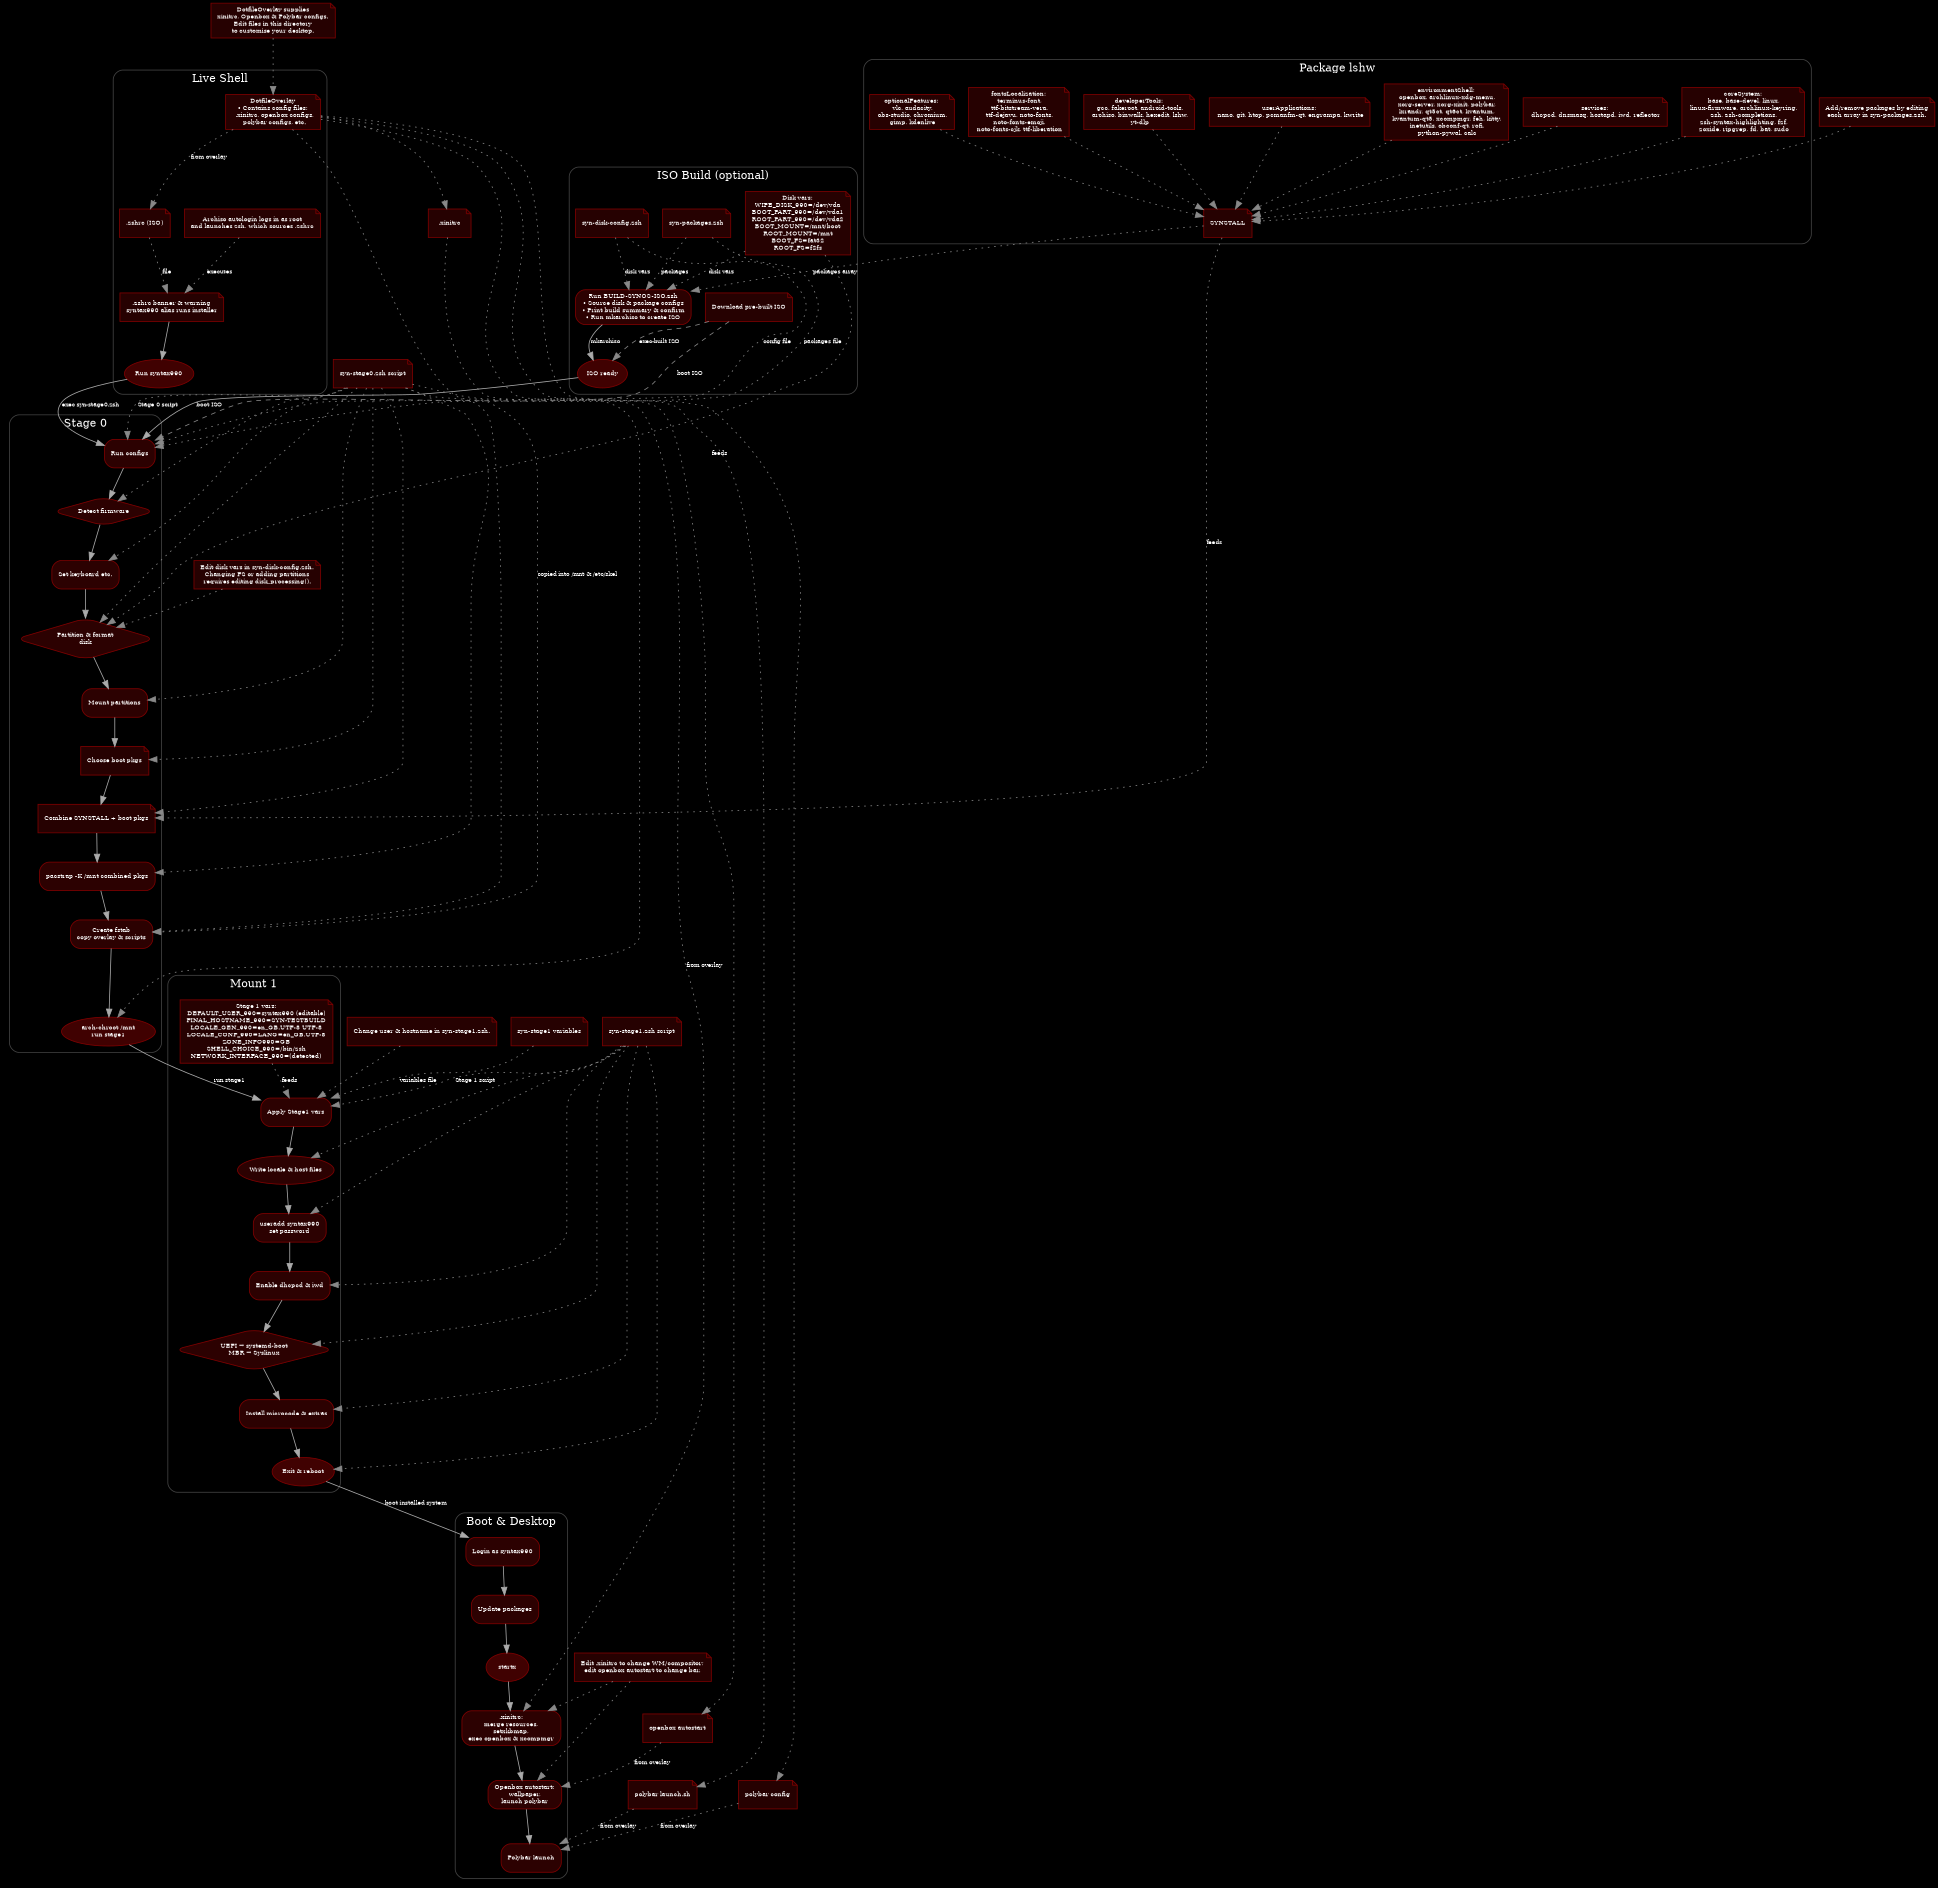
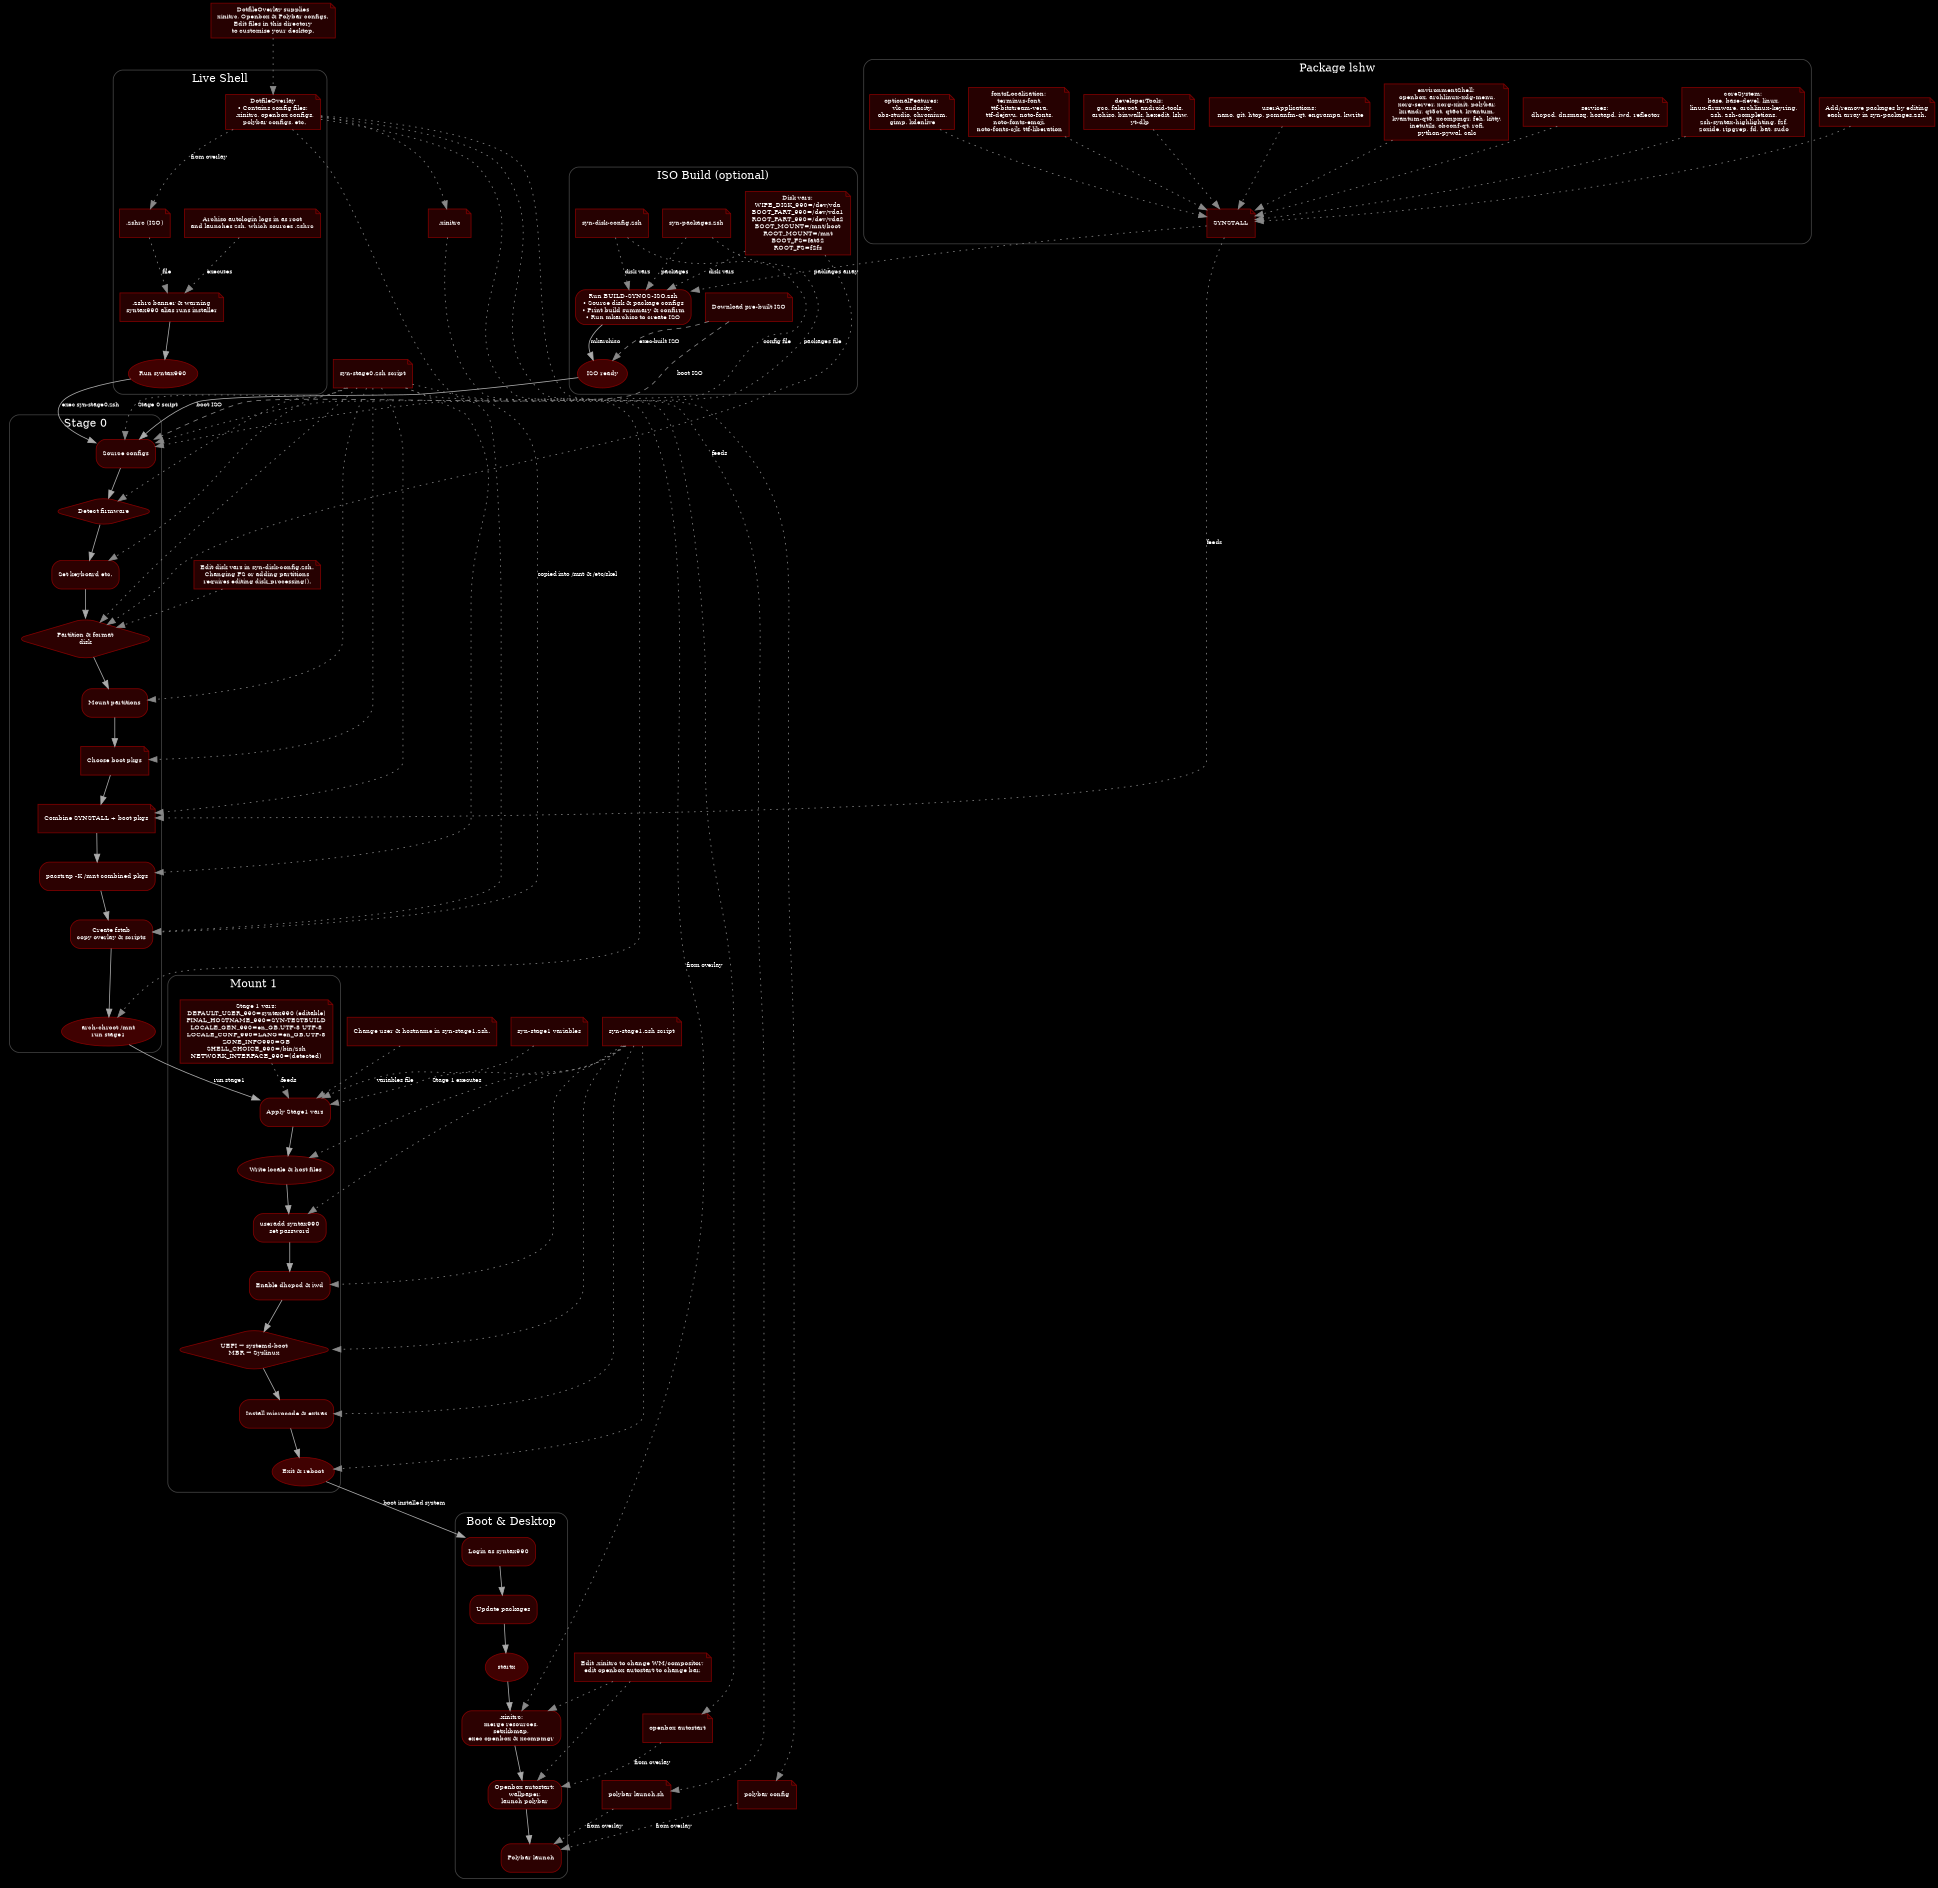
node "Run configs": label "Run configs" -> "Source configs"
edge "syn-stage1.zsh script" -> "Apply Stage1 vars": label "Stage 1 script" -> "Stage 1 executes"
